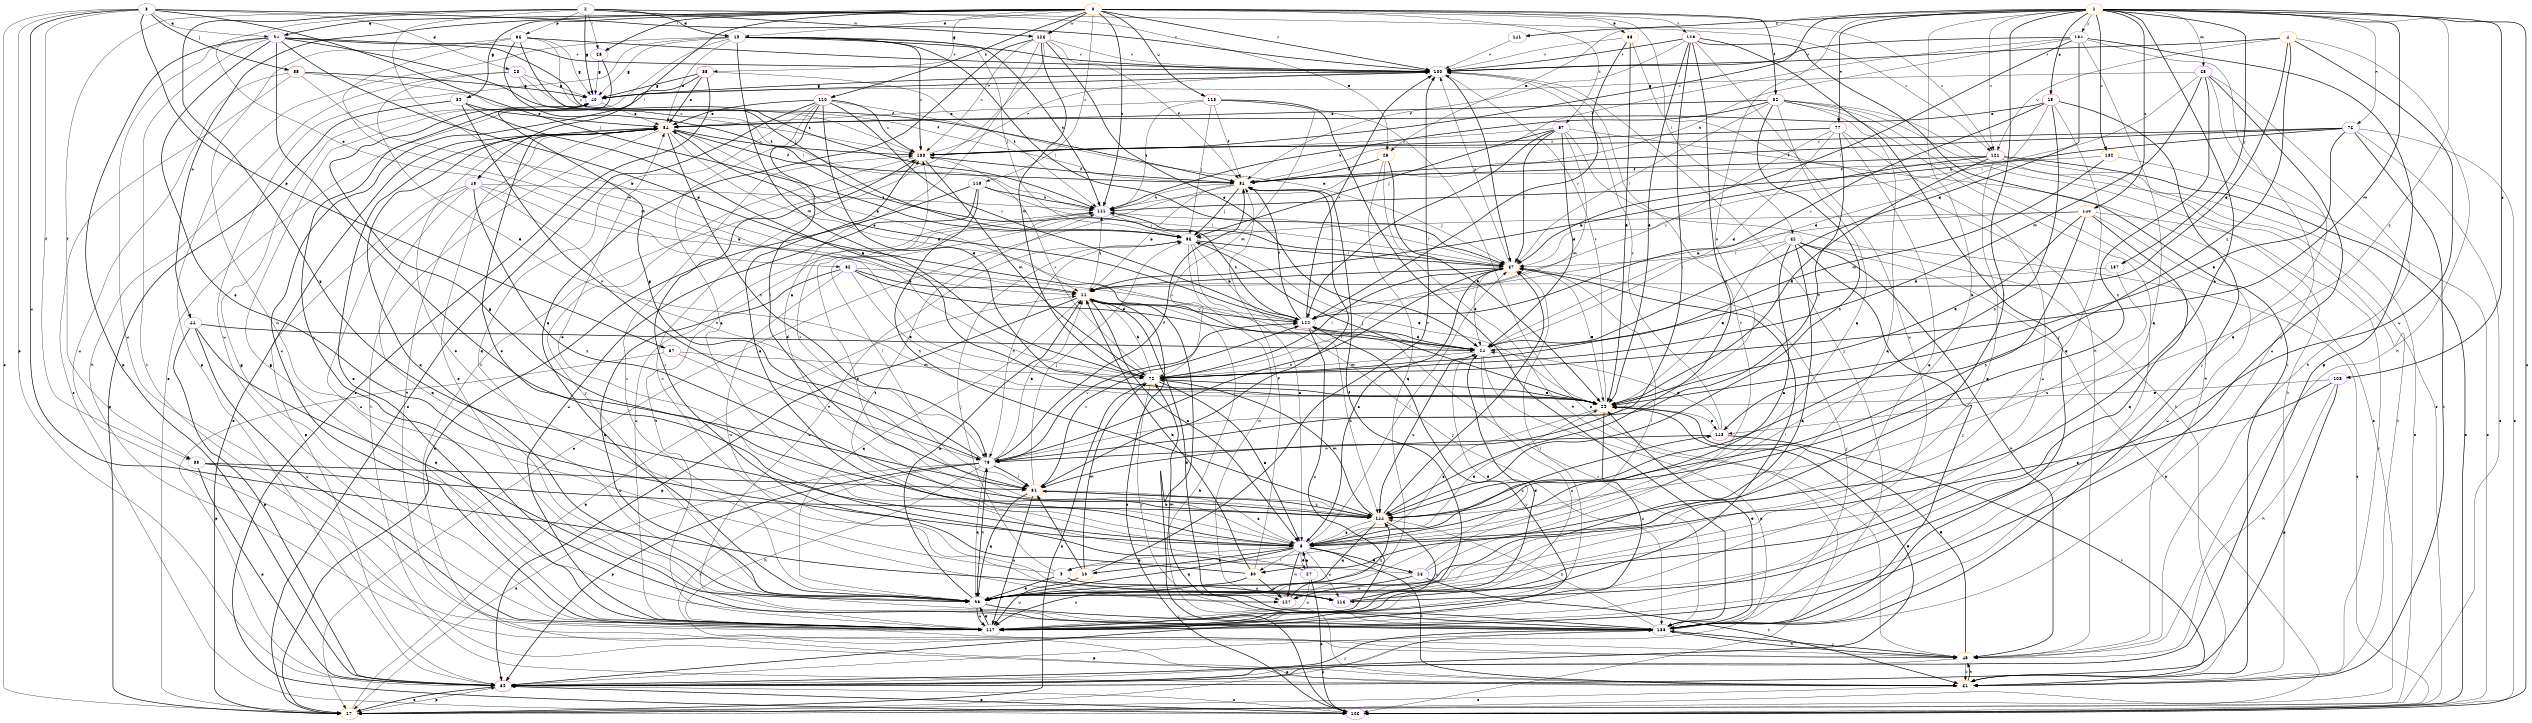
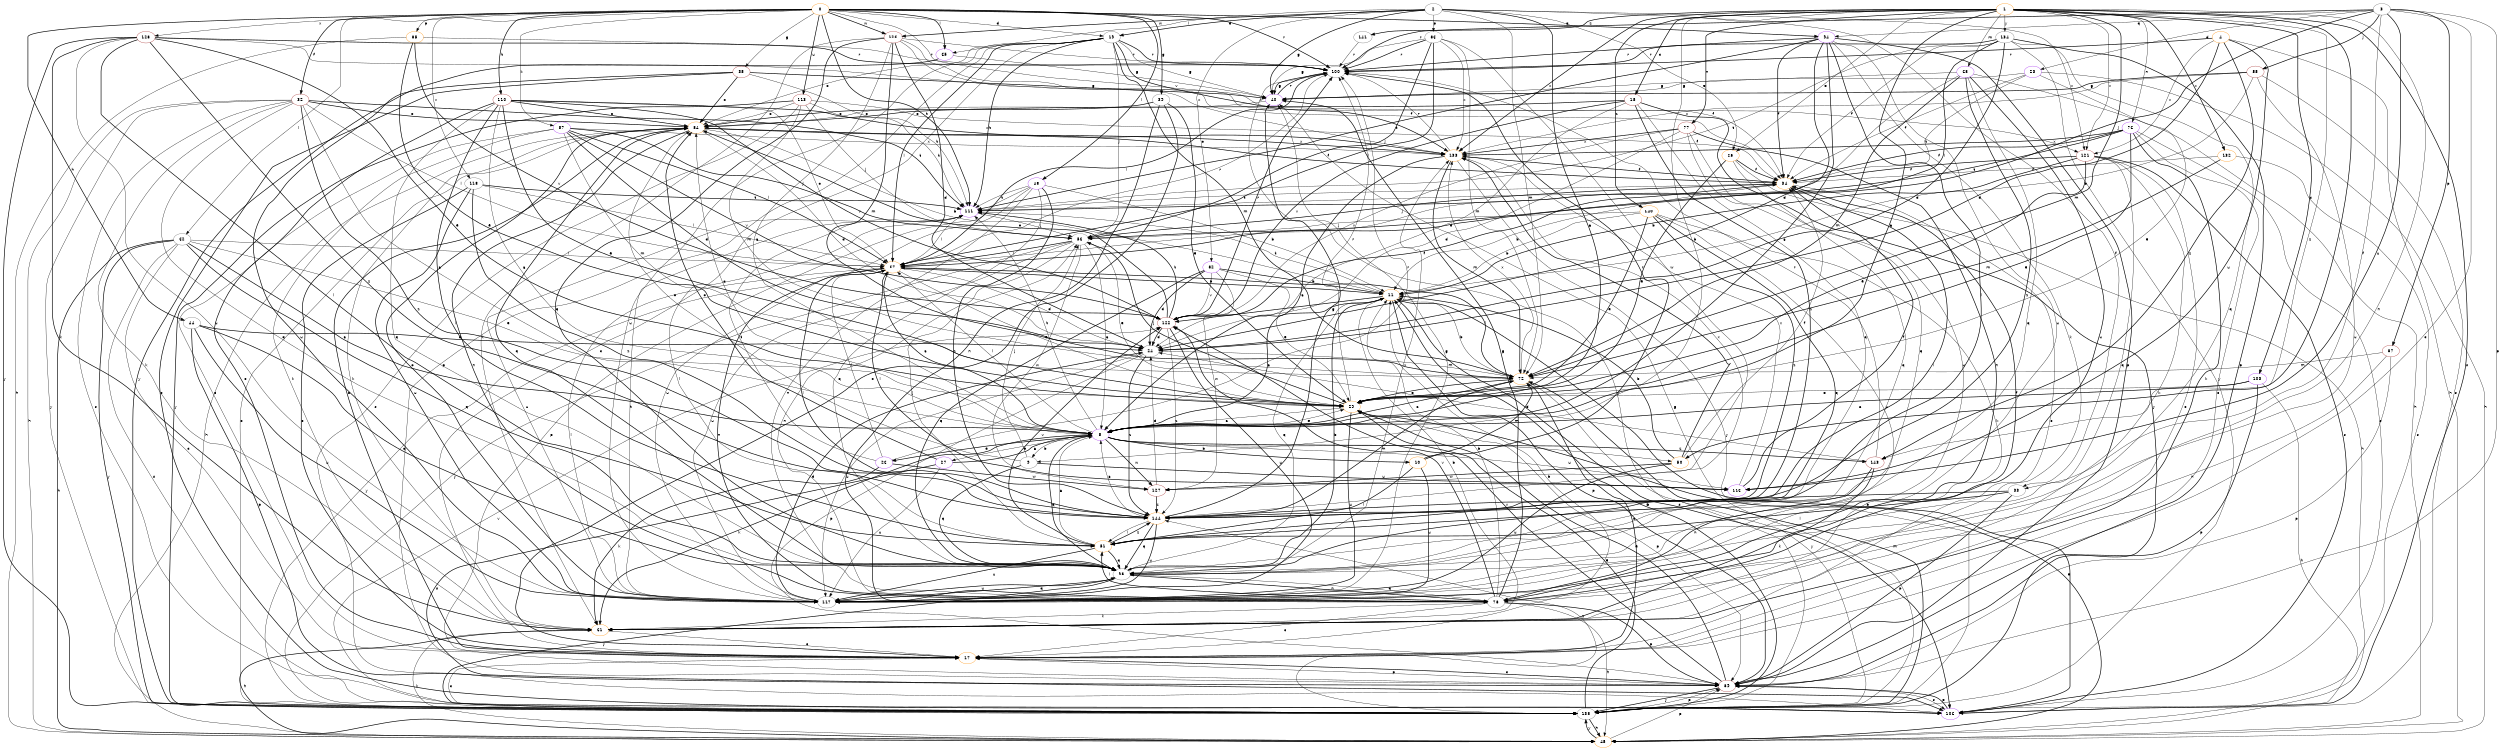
node "137": removed
edge "29" -> "143": now "29" -> "89"
